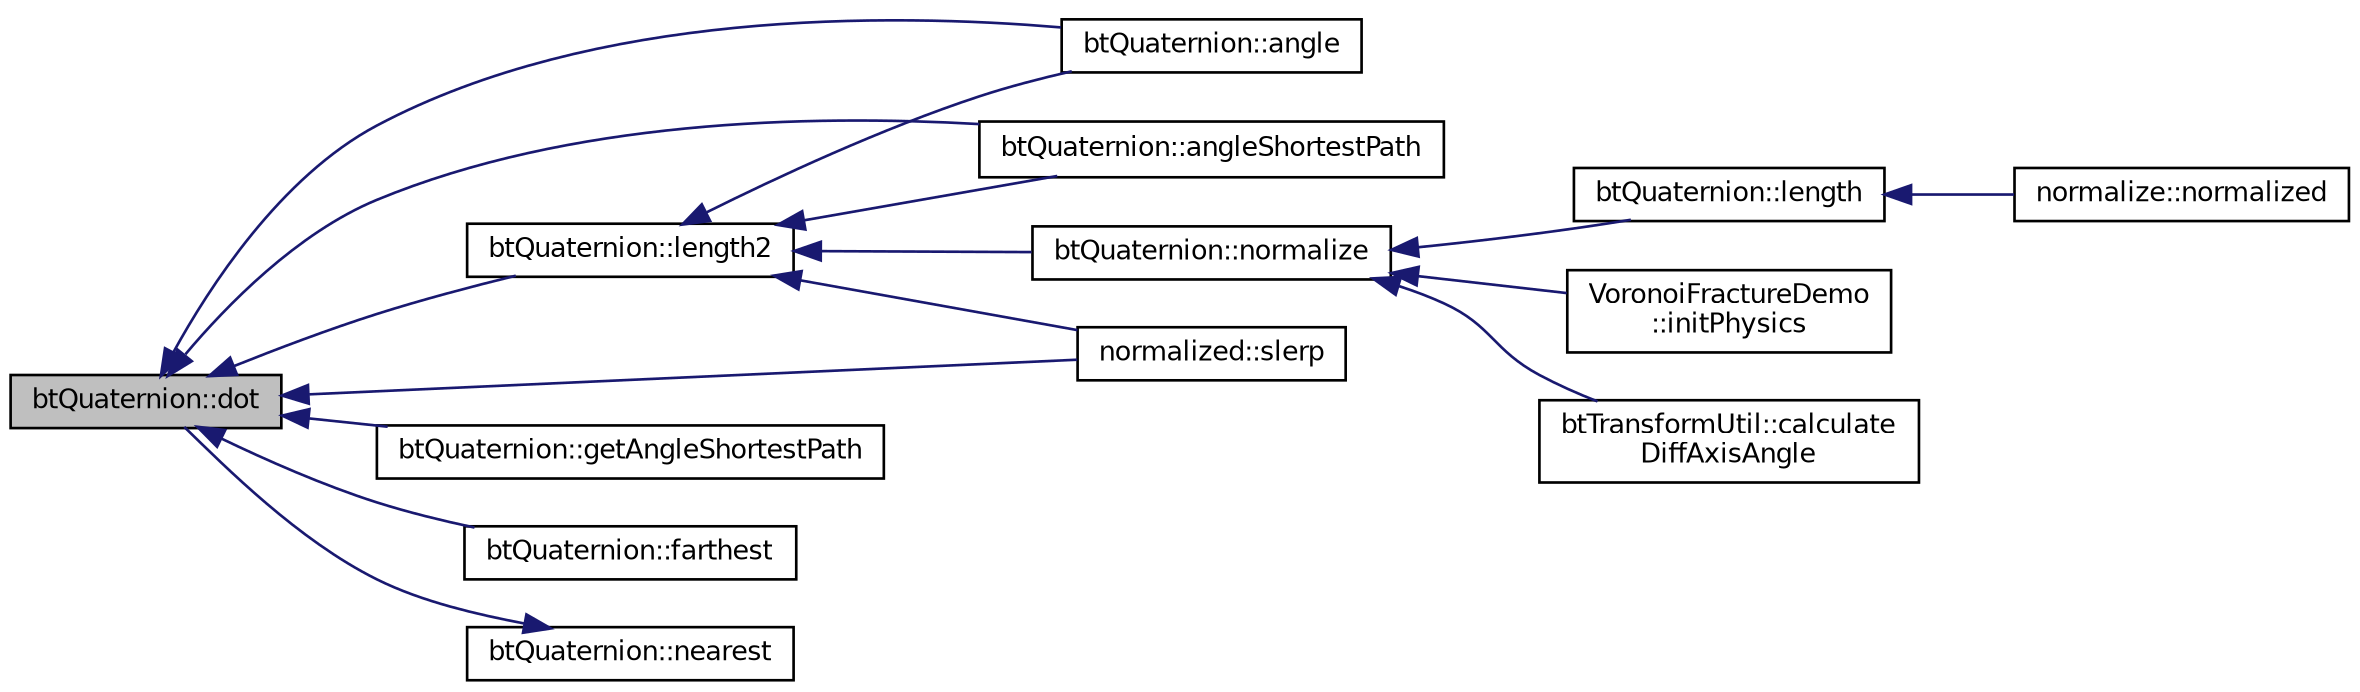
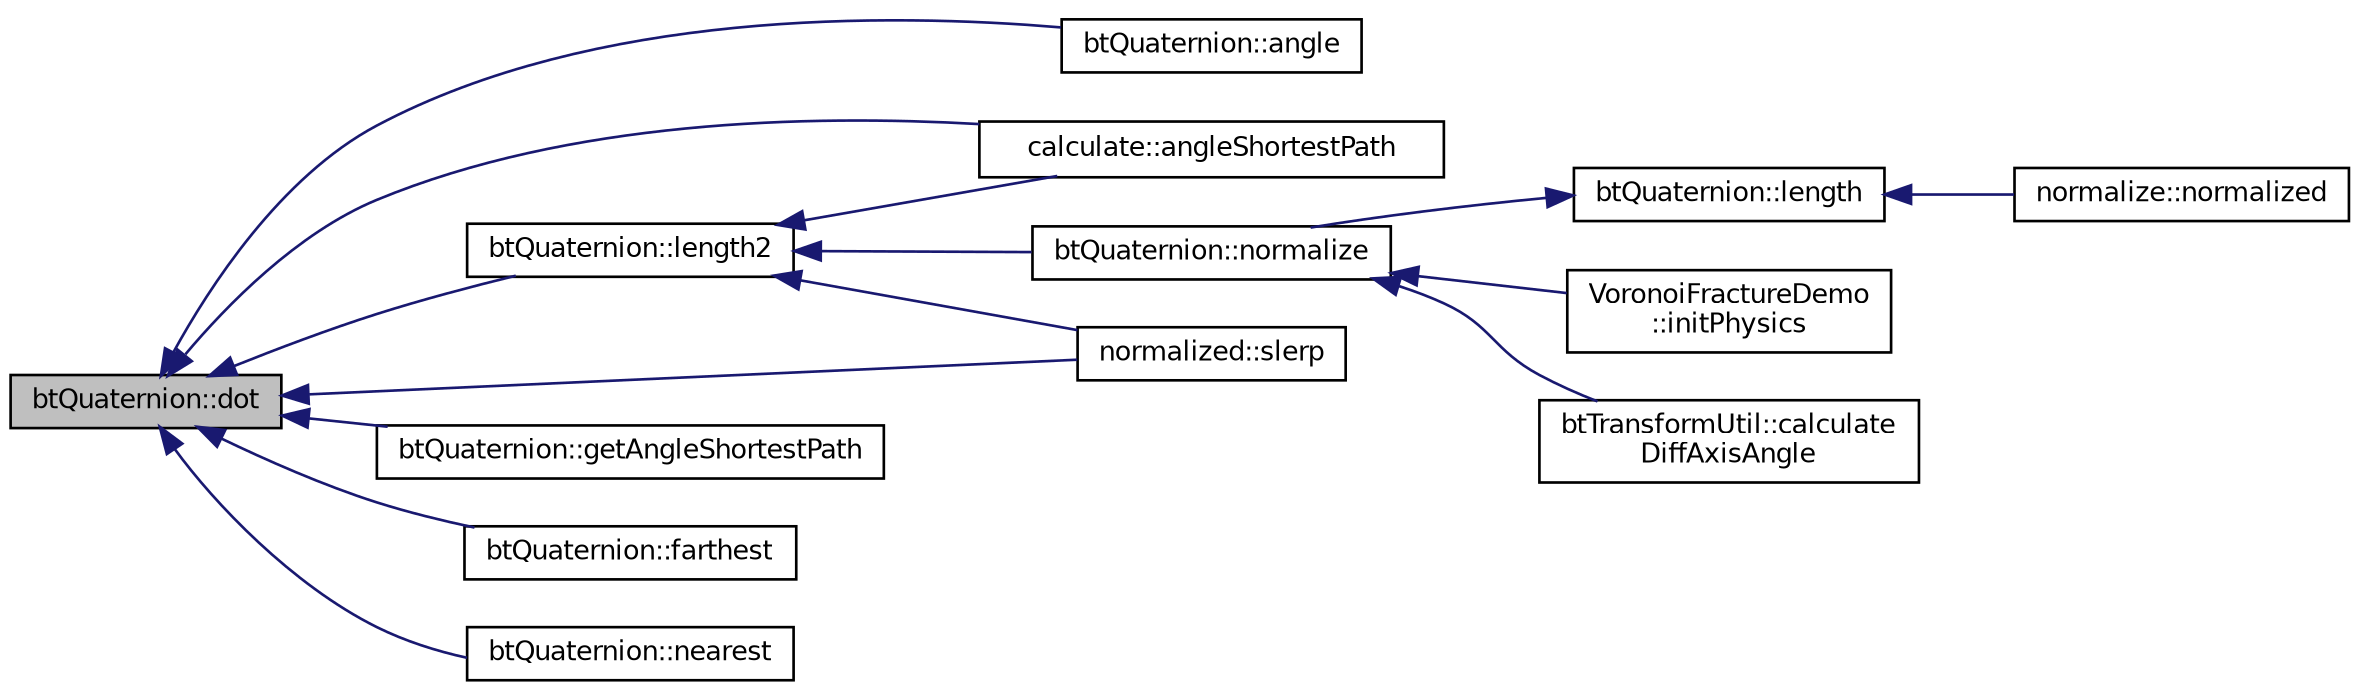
edge "btQuaternion::angle" -> "btQuaternion::length2": removed
node "btQuaternion::angleShortestPath": label "btQuaternion::angleShortestPath" -> "calculate::angleShortestPath"
edge "btQuaternion::length" -> "btQuaternion::normalize": reversed
edge "btQuaternion::dot" -> "btQuaternion::nearest": reversed
